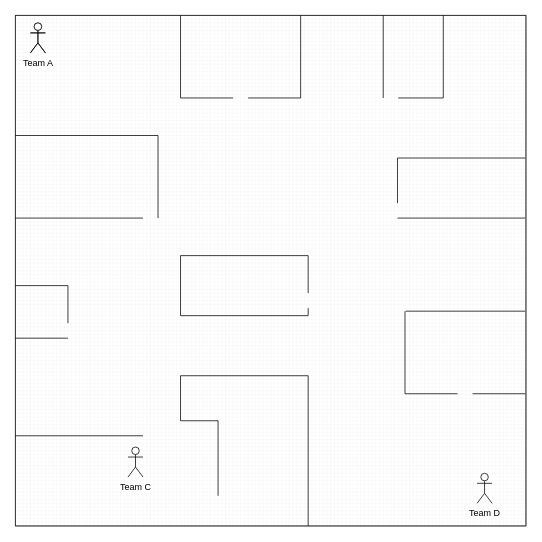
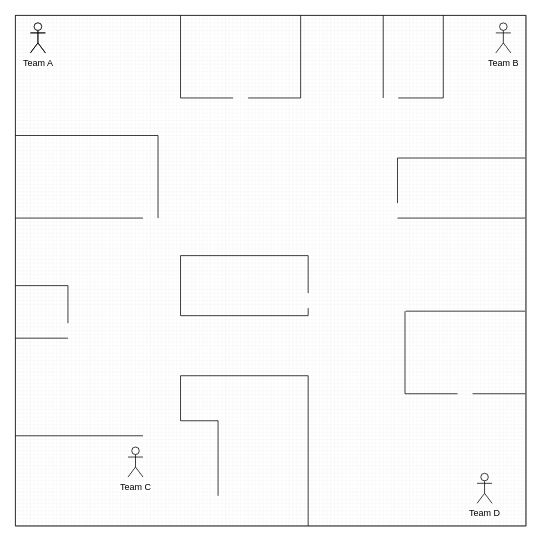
node "Team B": added
